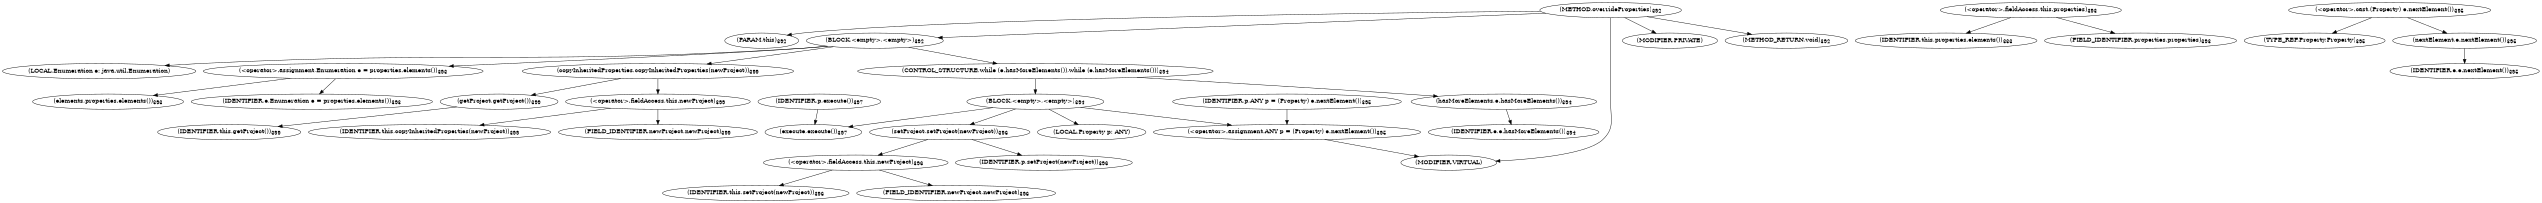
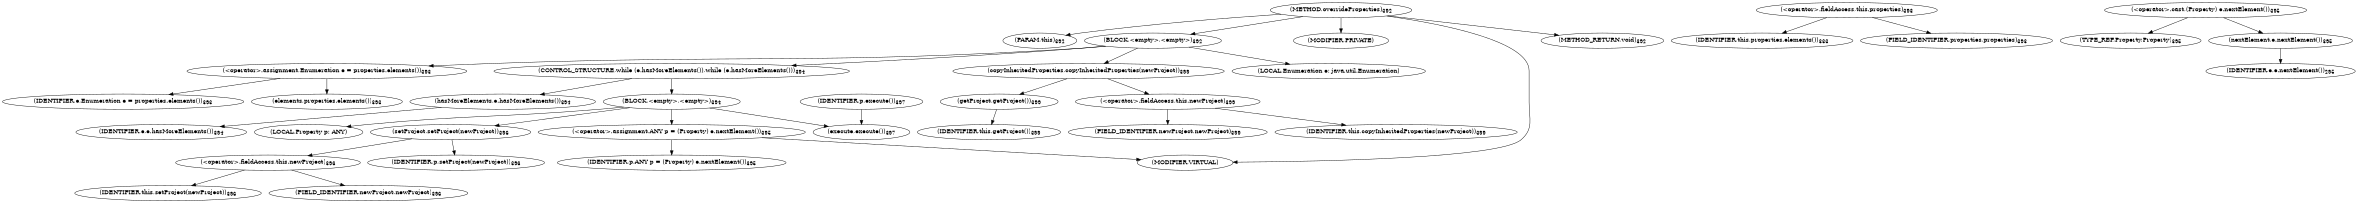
node "(IDENTIFIER,e,e.nextElement())": text "395" -> "295"
edge "(IDENTIFIER,p,ANY p = (Property) e.nextElement())" -> "(<operator>.assignment,ANY p = (Property) e.nextElement())": reversed
